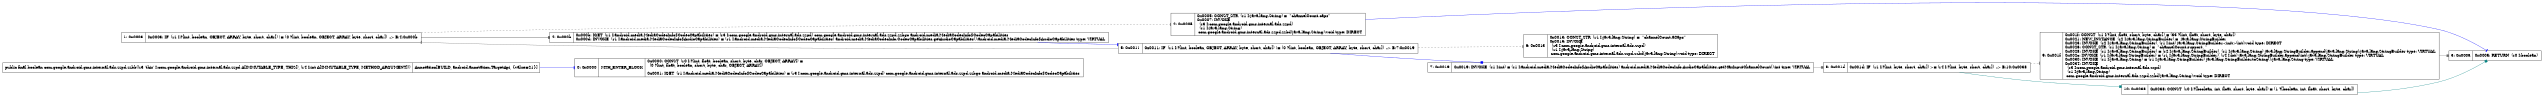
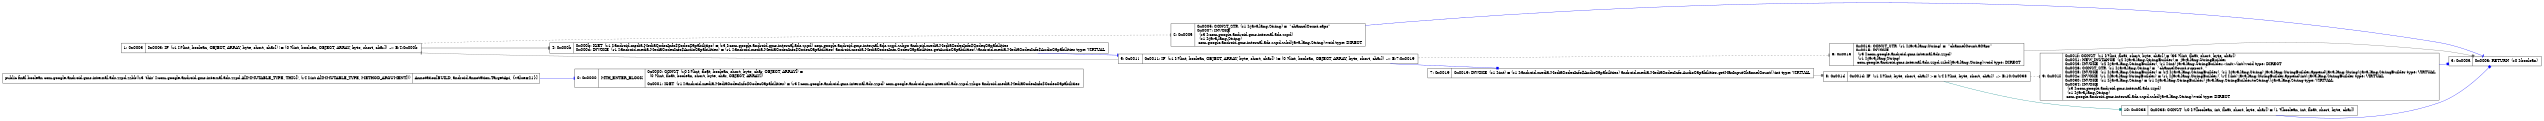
edge "6: 0x0013" -> "3: 0x000a": added
edge "9: 0x001f" -> "3: 0x000a": color gray40 -> blue
edge "10: 0x0038" -> "3: 0x000a": color teal -> blue
